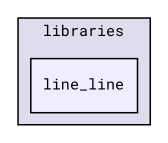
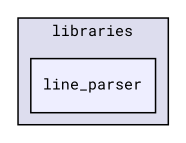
node "line_line": label "line_line" -> "line_parser"
